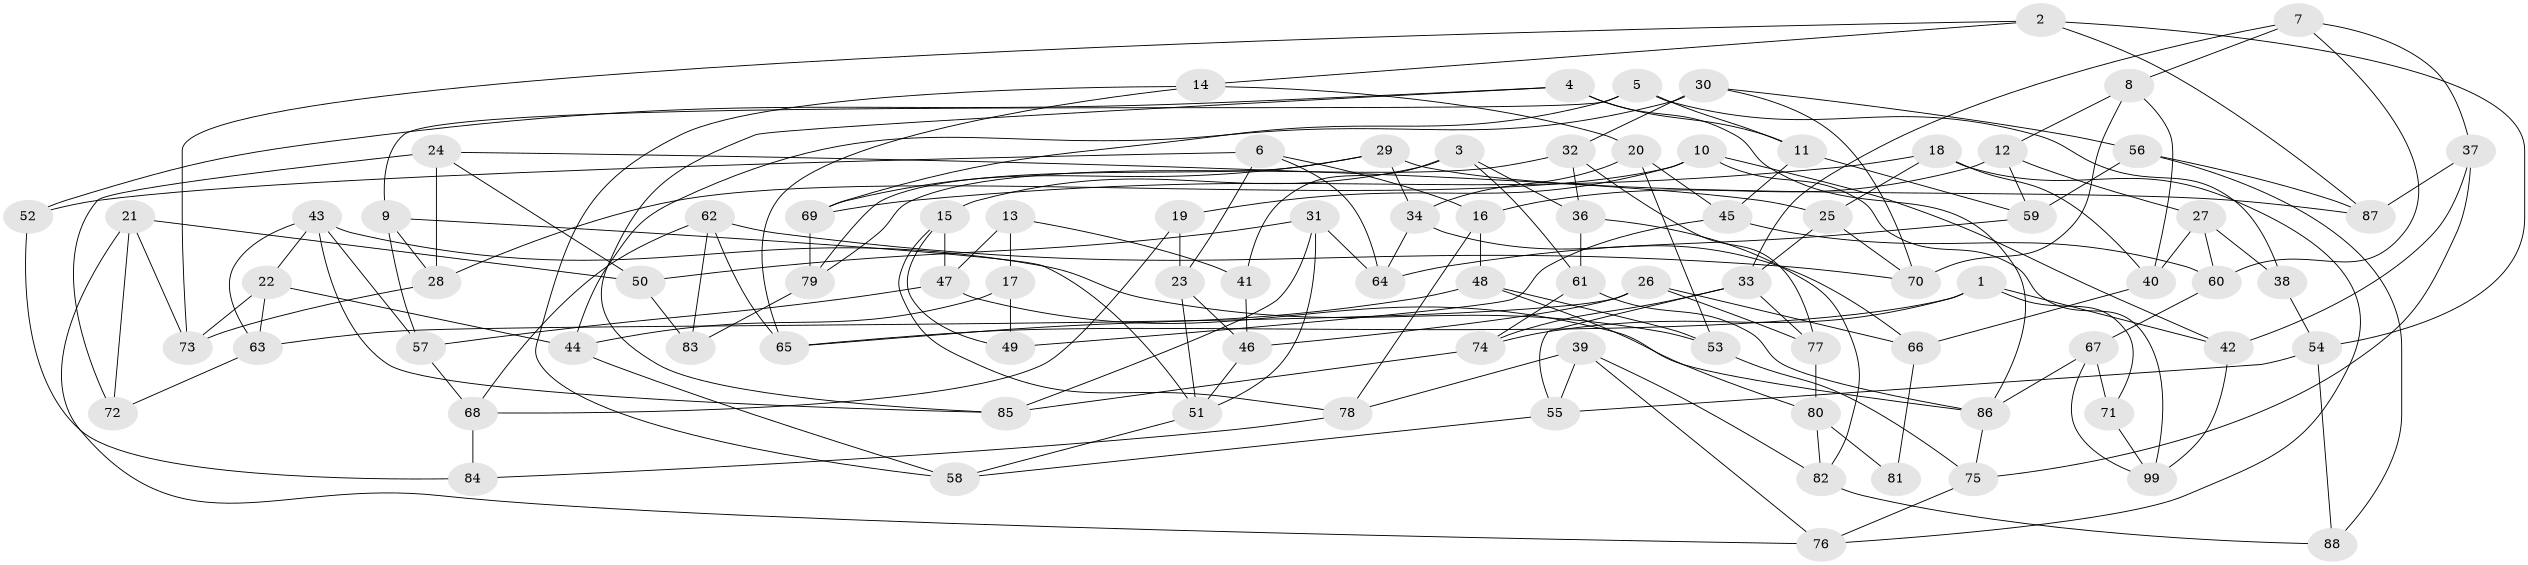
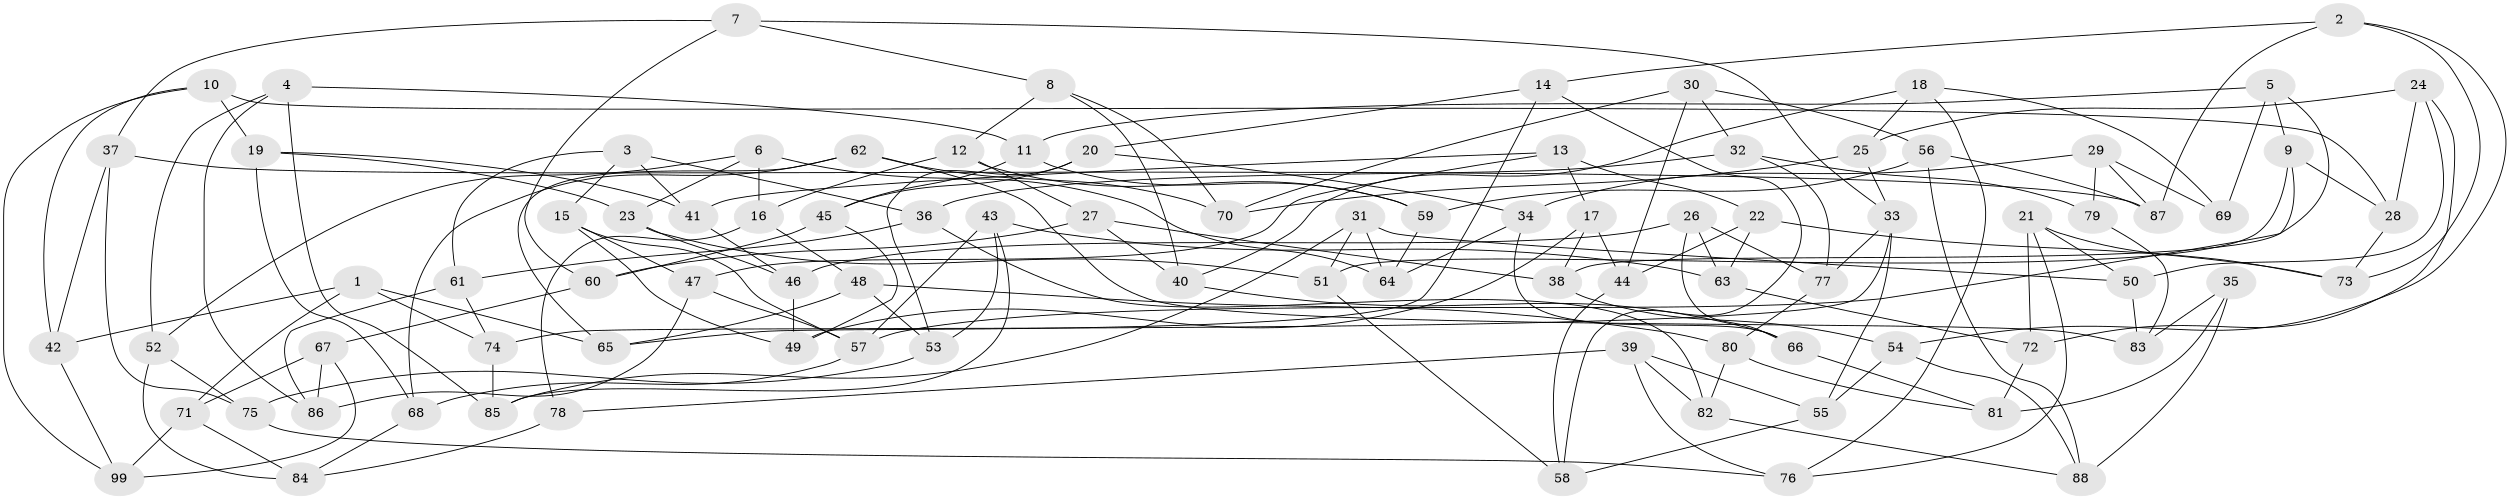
edge "19" -- "41": added
edge "17" -- "38": added
edge "43" -- "22": now "13" -- "22"
edge "69" -- "79": removed
node "35": added
edge "72" -- "81": added
edge "46" -- "51": now "46" -- "49"
edge "15" -- "78": now "15" -- "57"
edge "71" -- "84": added
edge "86" -- "75": now "52" -- "75"
